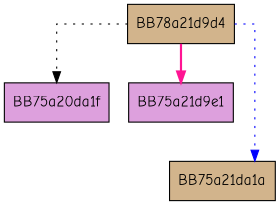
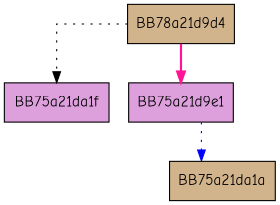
edge "BB78a21d9d4" -> "BB75a21da1a": now "BB75a21d9e1" -> "BB75a21da1a"
node "BB75a20da1f": label "BB75a20da1f" -> "BB75a21da1f"
